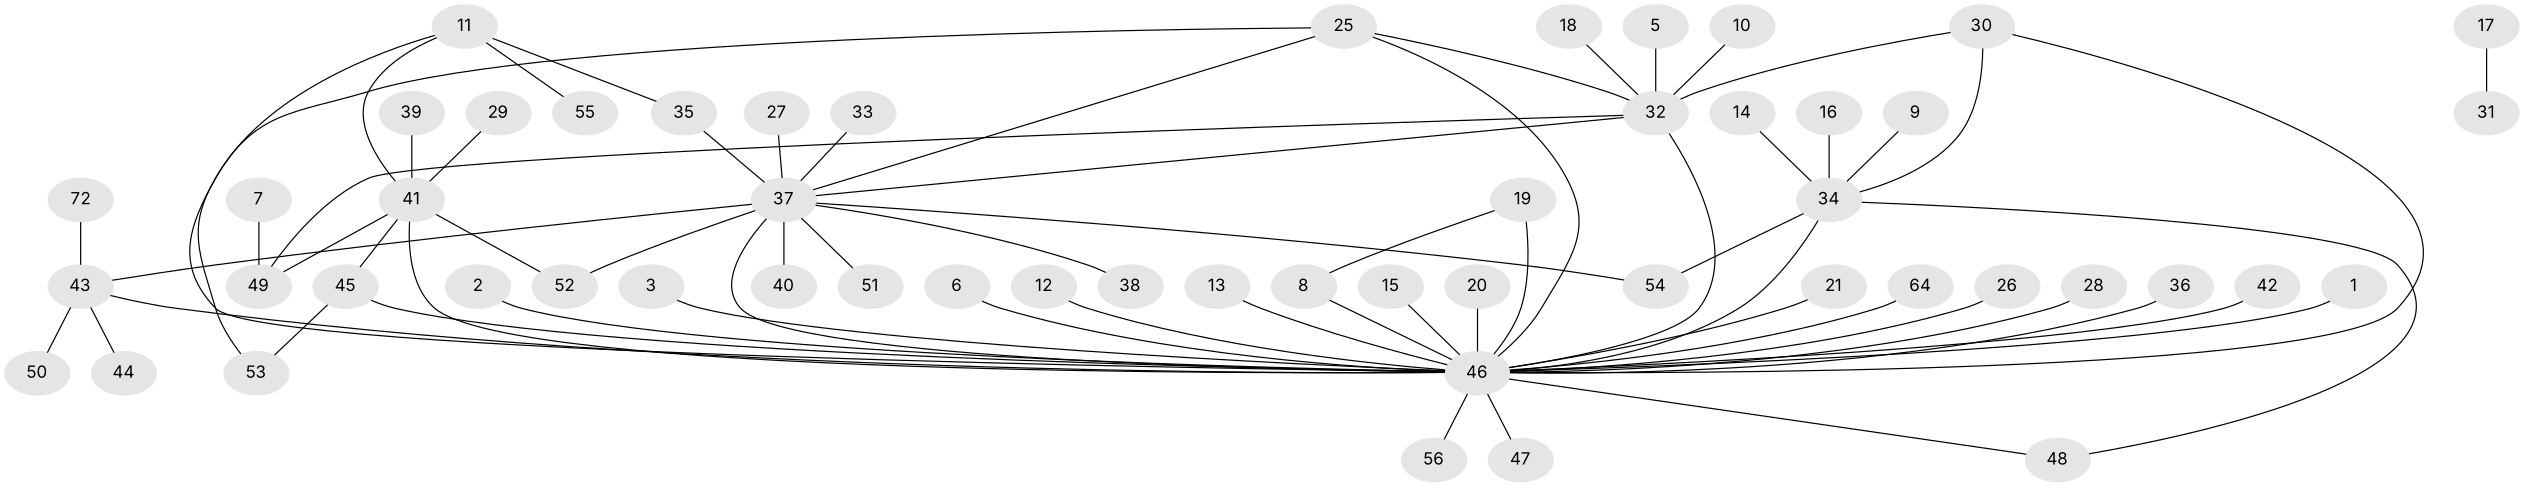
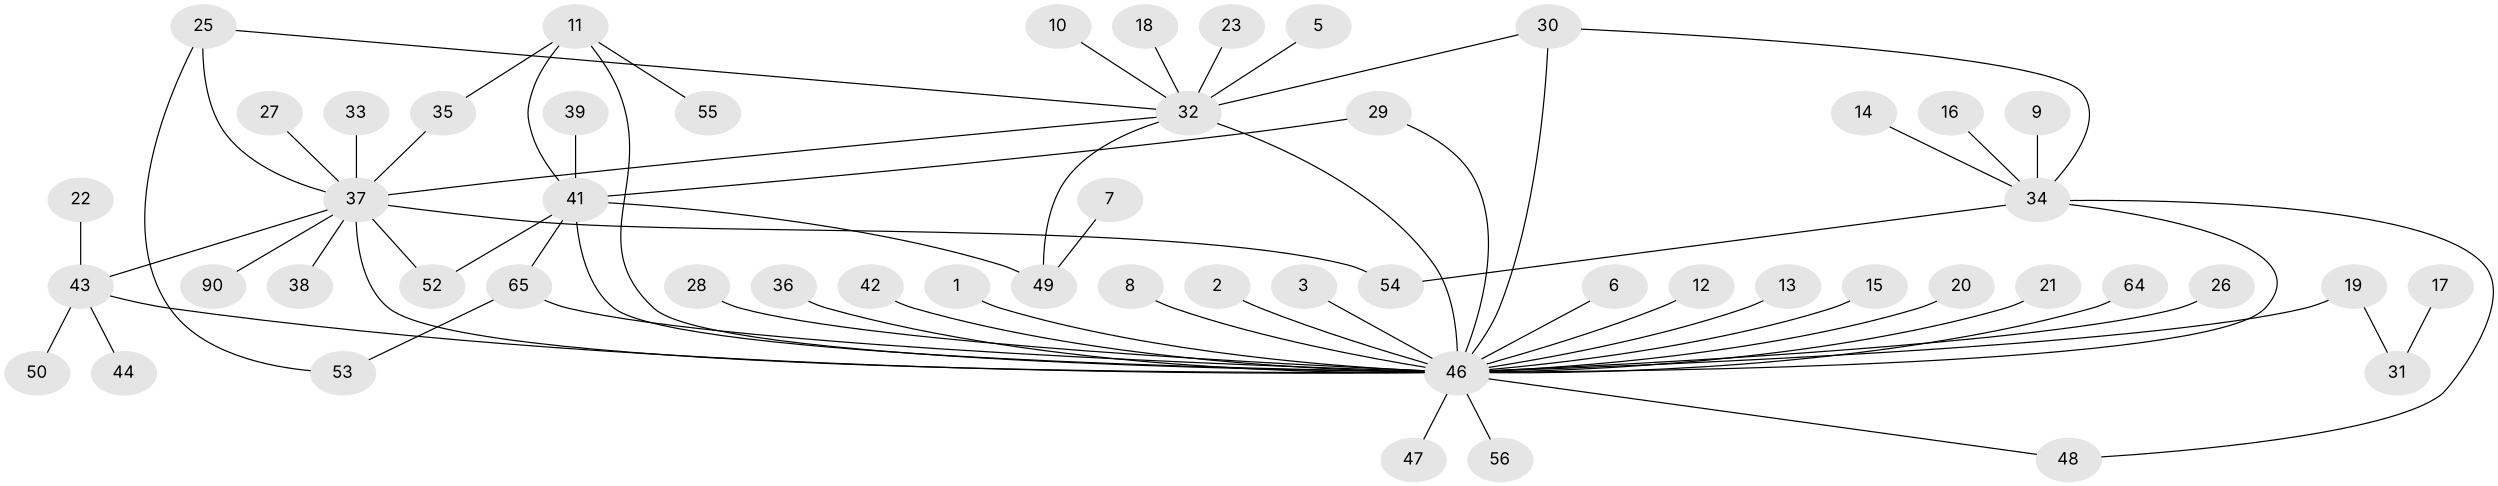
node "23": added
edge "25" -- "46": now "29" -- "46"
node "72": label "72" -> "22"
edge "19" -- "8": now "19" -- "31"
node "45": label "45" -> "65"
node "40": label "40" -> "90"
node "51": removed
